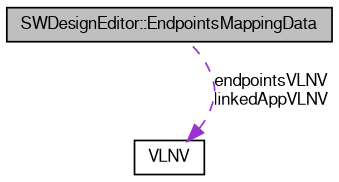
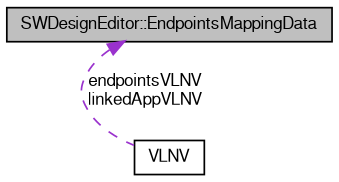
edge "SWDesignEditor::EndpointsMappingData" -> "VLNV": reversed
